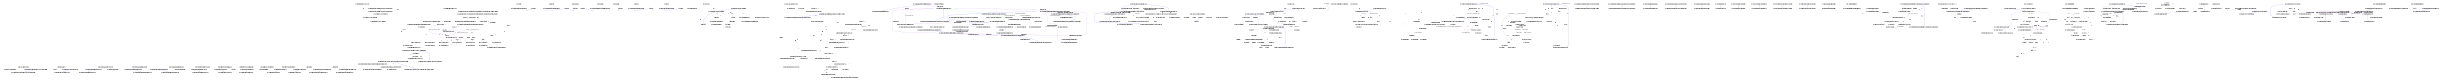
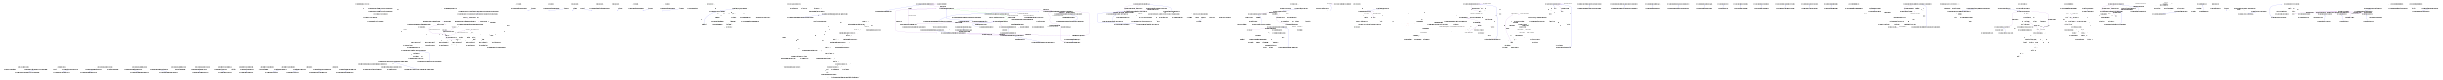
edge "Entry Humanizer.EnumHumanizeExtensions.Humanize(System.Enum)" -> "return input.ToString().Humanize();": label "System.Enum" -> "method methodReturn System.Enum DehumanizeTo"
